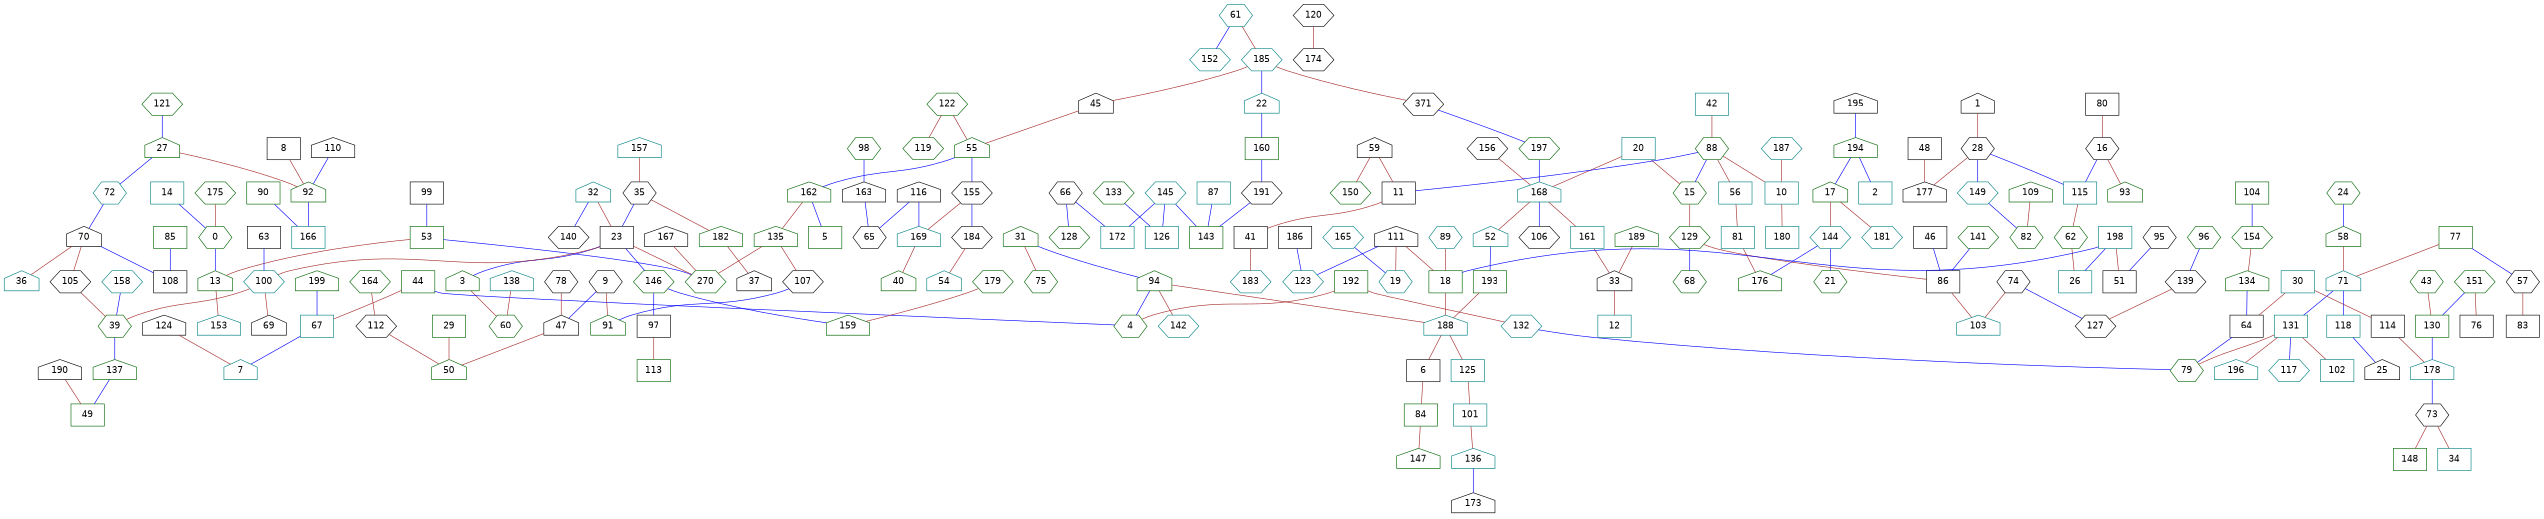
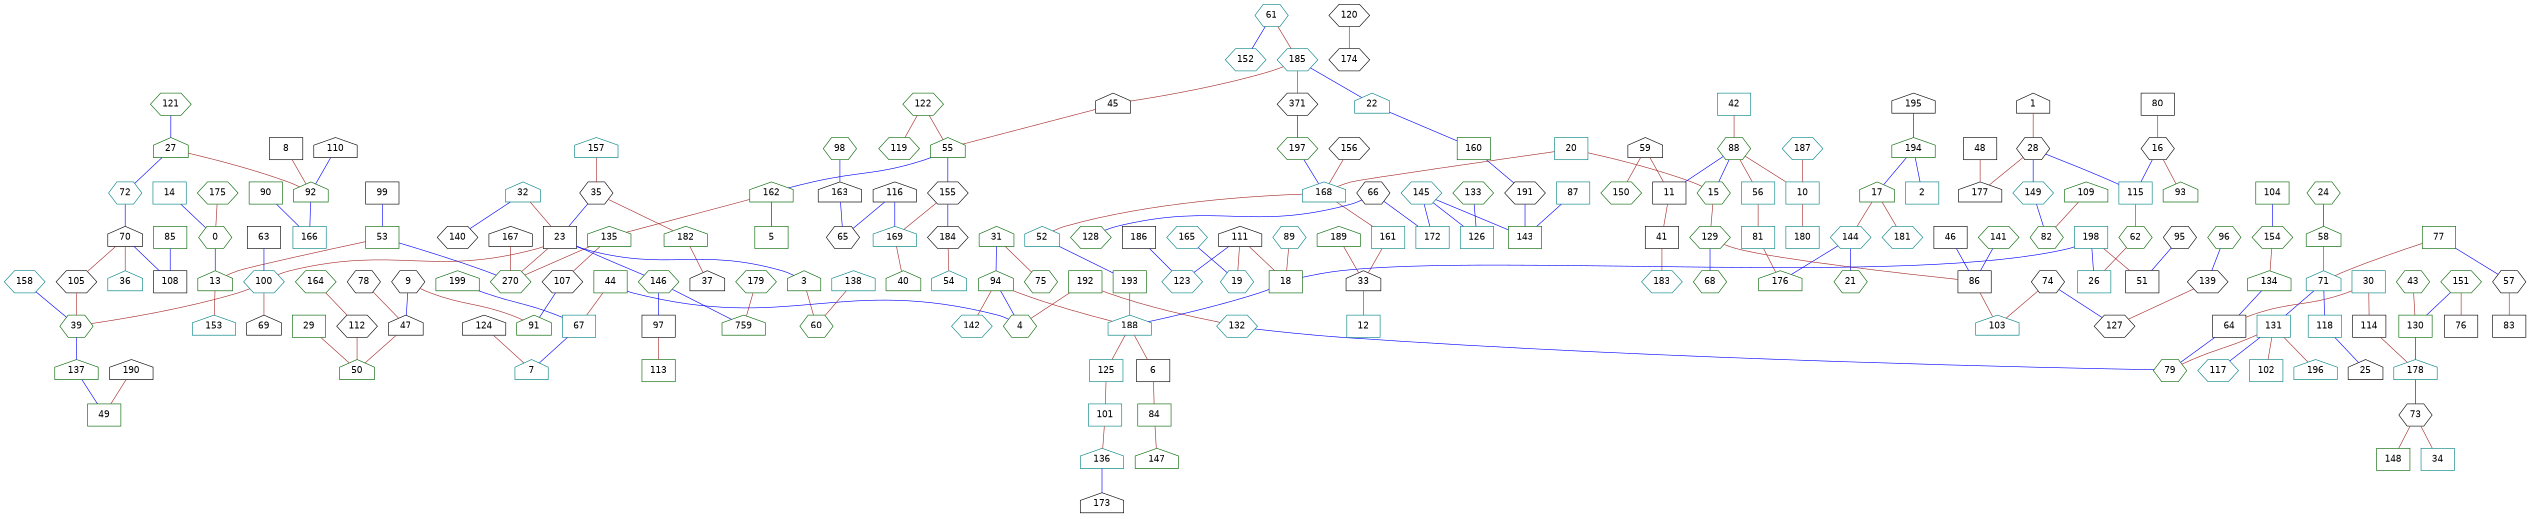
node "106": removed
edge "18" -- "188": color brown -> blue
node "159": label "159" -> "759"
